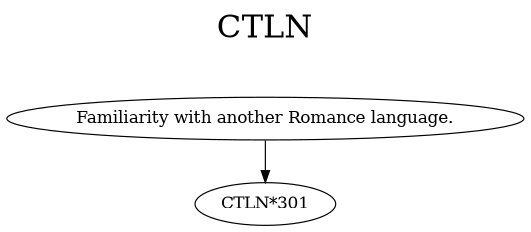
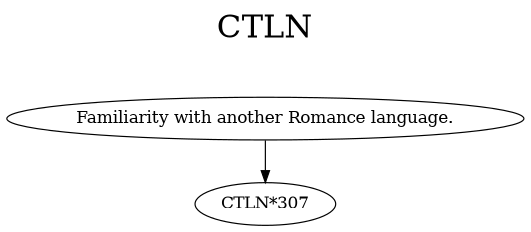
node "CTLN*301": label "CTLN*301" -> "CTLN*307"
